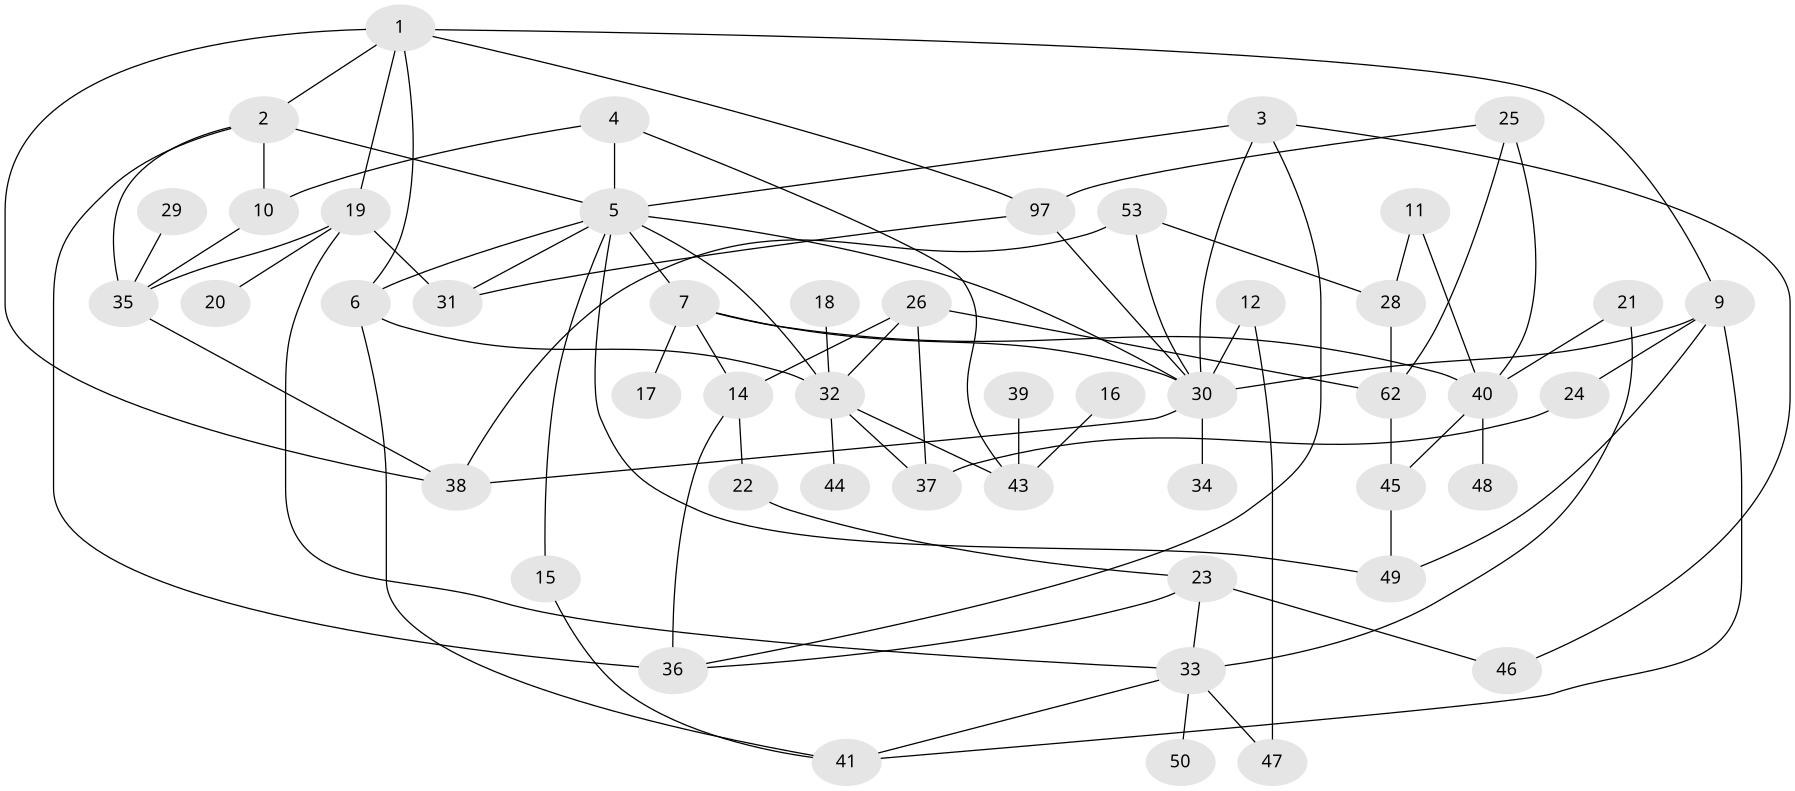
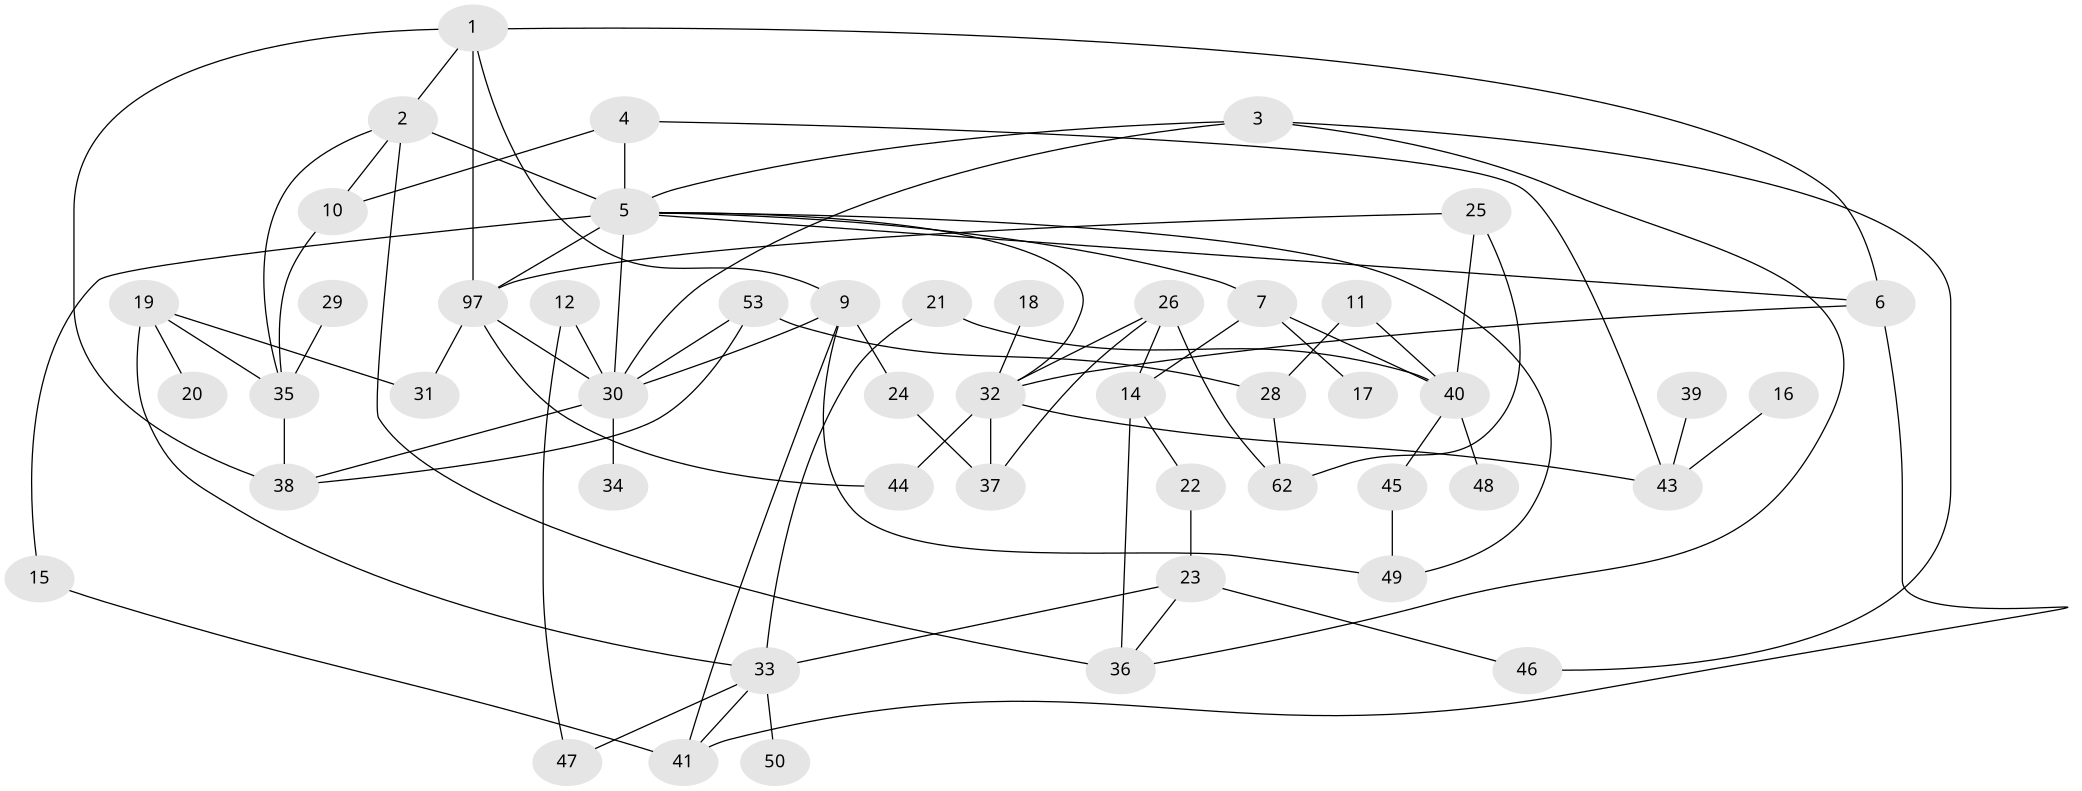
edge "1" -- "19": removed
edge "5" -- "31": now "5" -- "97"
edge "7" -- "30": removed
edge "62" -- "45": removed
edge "97" -- "44": added
